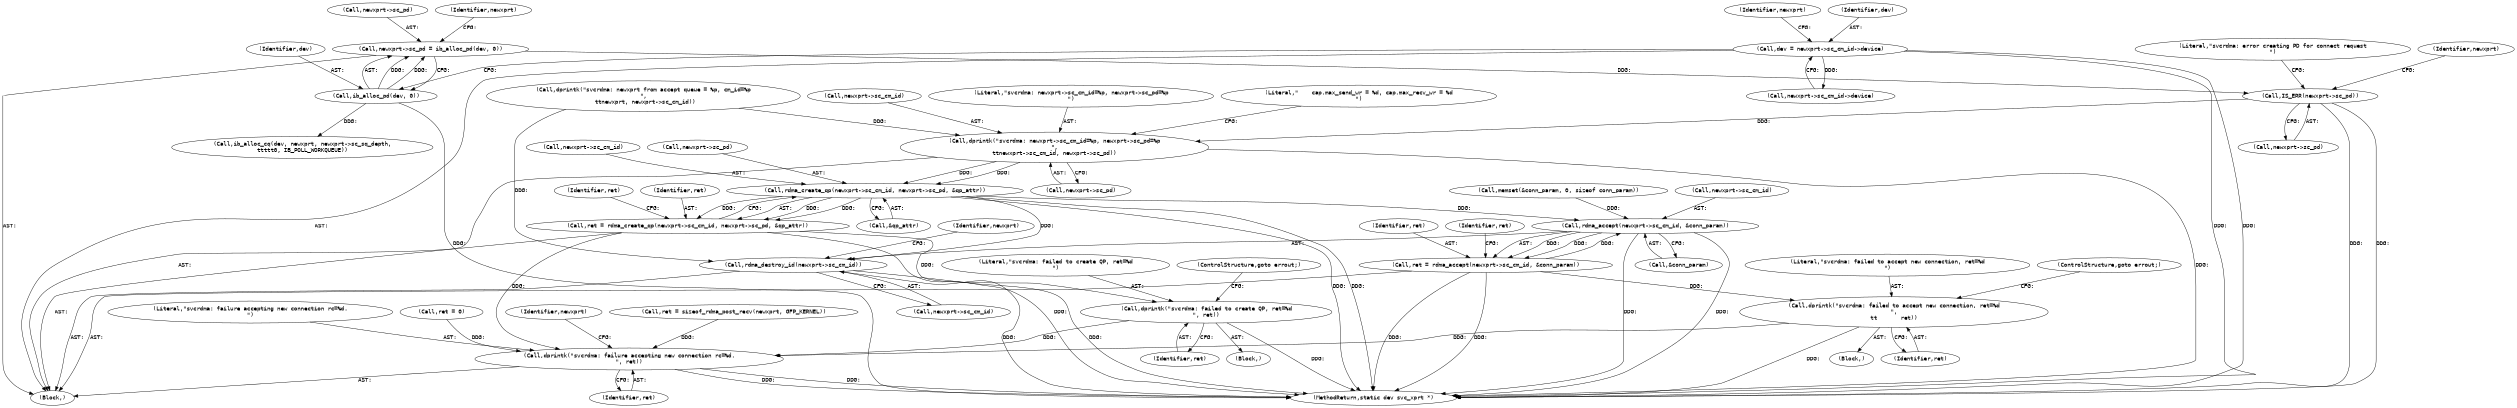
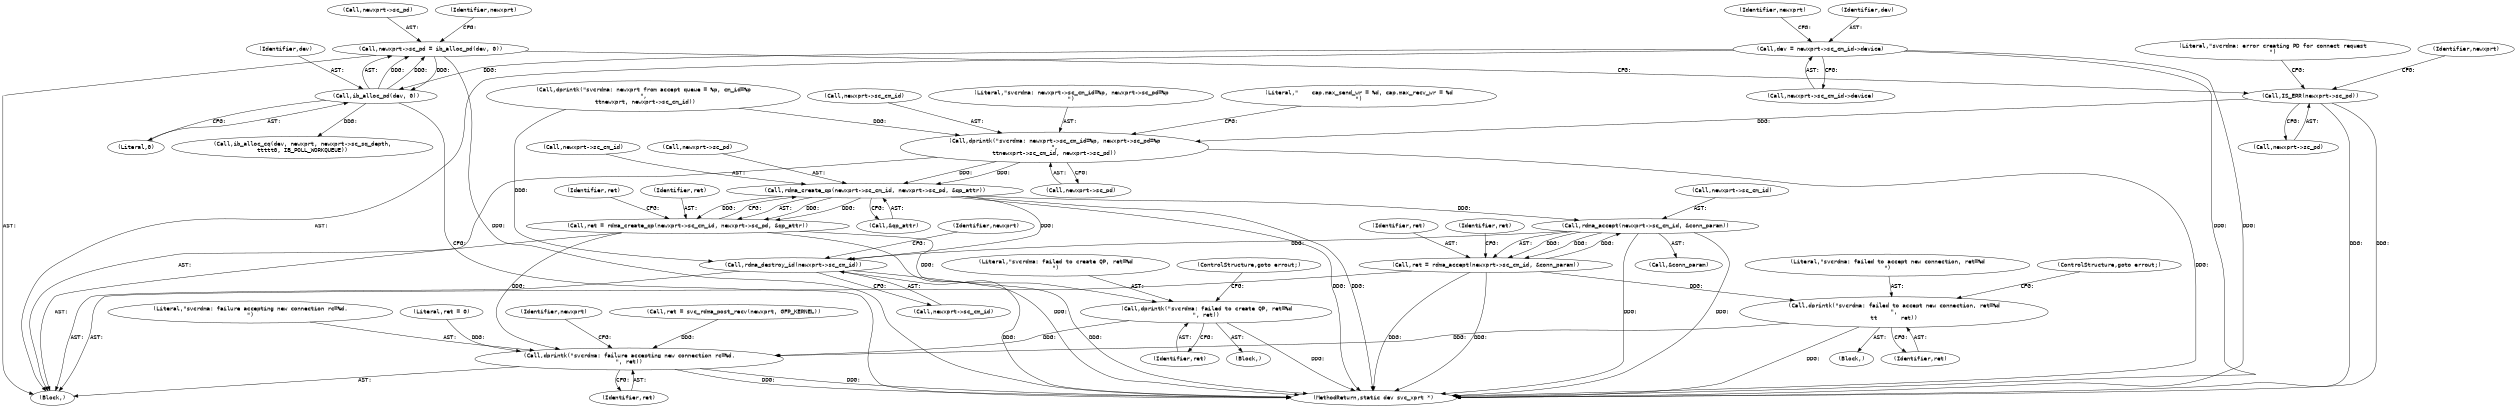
edge "(Call,newxprt->sc_pd = ib_alloc_pd(dev, 0))" -> "(Call,ib_alloc_pd(dev, 0))": label "CFG: " -> "DDG: "
edge "(Call,dev = newxprt->sc_cm_id->device)" -> "(Call,ib_alloc_pd(dev, 0))": label "CFG: " -> "DDG: "
edge "(Call,newxprt->sc_pd = ib_alloc_pd(dev, 0))" -> "(Call,IS_ERR(newxprt->sc_pd))": label "DDG: " -> "CFG: "
edge "(Call,newxprt->sc_cm_id->device)" -> "(Call,dev = newxprt->sc_cm_id->device)": label "CFG: " -> "AST: "
edge "(Call,dev = newxprt->sc_cm_id->device)" -> "(Call,newxprt->sc_cm_id->device)": label "DDG: " -> "CFG: "
node "(Literal,0)": added
node "(Call,memset(&conn_param, 0, sizeof conn_param))": removed
edge "(Call,ib_alloc_pd(dev, 0))" -> "(MethodReturn,static dev svc_xprt *)": label "DDG: " -> "CFG: "
edge "(Call,rdma_accept(newxprt->sc_cm_id, &conn_param))" -> "(Call,rdma_destroy_id(newxprt->sc_cm_id))": label "AST: " -> "DDG: "
edge "(Call,rdma_accept(newxprt->sc_cm_id, &conn_param))" -> "(Call,&conn_param)": label "CFG: " -> "AST: "
edge "(Call,&conn_param)" -> "(Call,rdma_accept(newxprt->sc_cm_id, &conn_param))": removed, label "AST:"
edge "(Call,newxprt->sc_pd = ib_alloc_pd(dev, 0))" -> "(MethodReturn,static dev svc_xprt *)": added, label "DDG:"
node "(Call,ret = 0)": label "(Call,ret = 0)" -> "(Literal,ret = 0)"
node "(Call,ret = sizeof_rdma_post_recv(newxprt, GFP_KERNEL))": label "(Call,ret = sizeof_rdma_post_recv(newxprt, GFP_KERNEL))" -> "(Call,ret = svc_rdma_post_recv(newxprt, GFP_KERNEL))"
